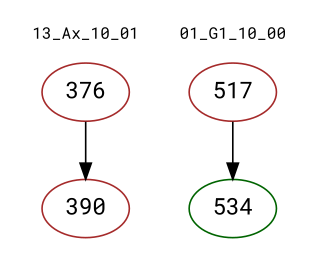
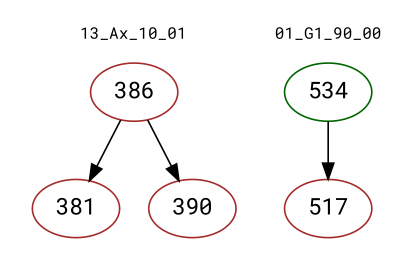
cluster "01_G1_10_00": label "01_G1_10_00" -> "01_G1_90_00"
node "376": label "376" -> "386"
edge "517" -> "534": reversed
node "381": added
